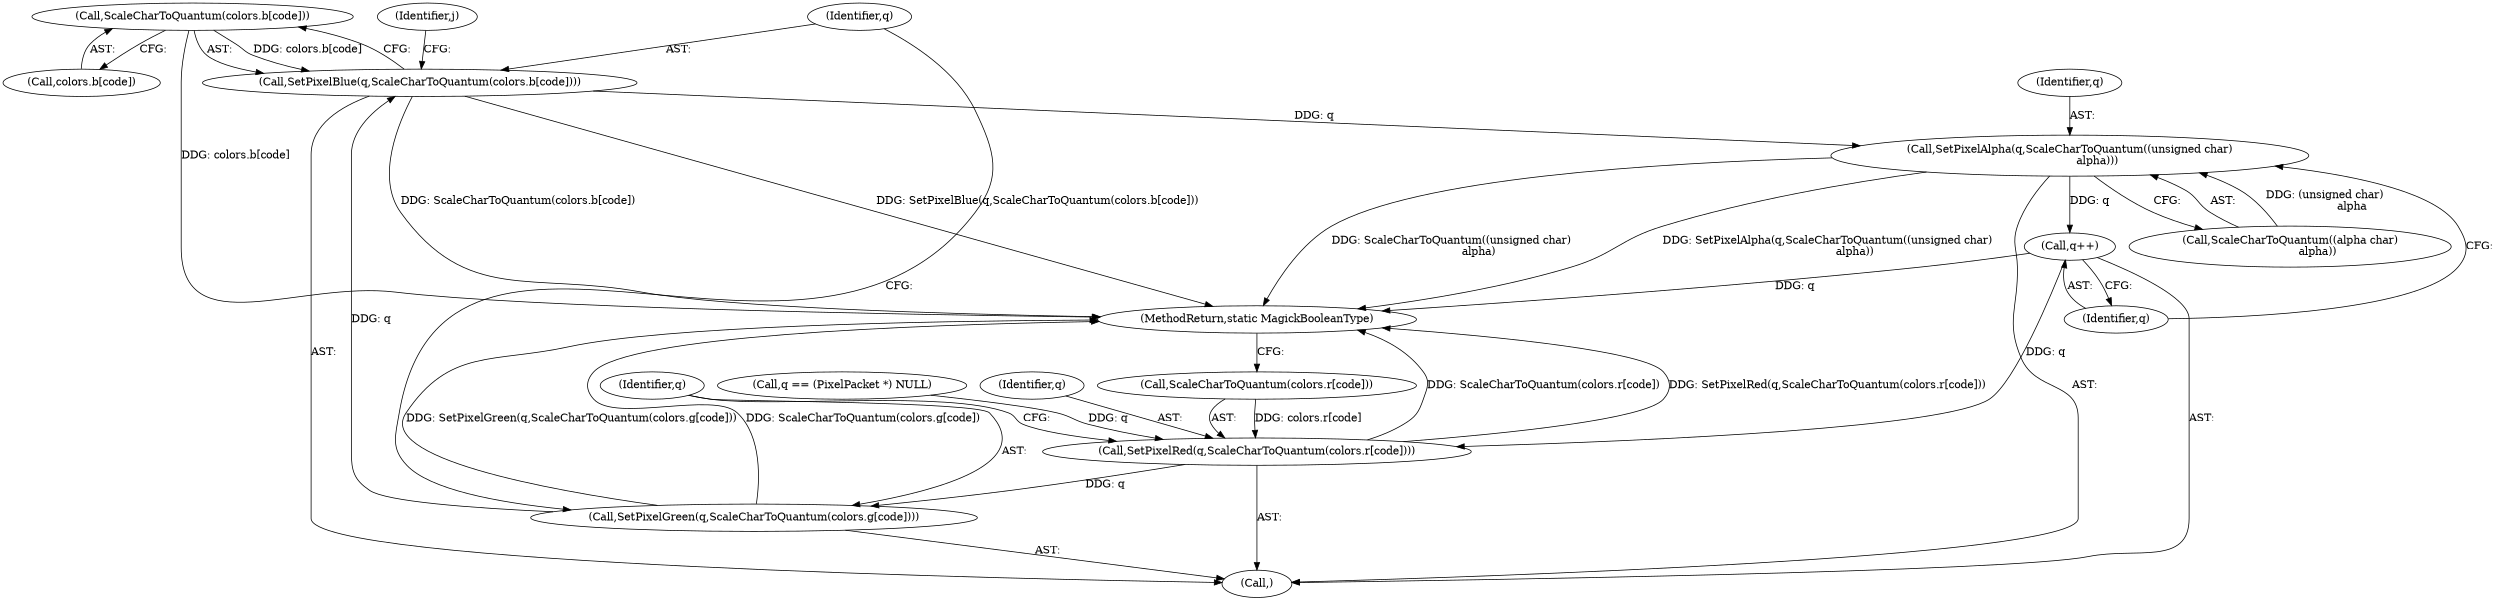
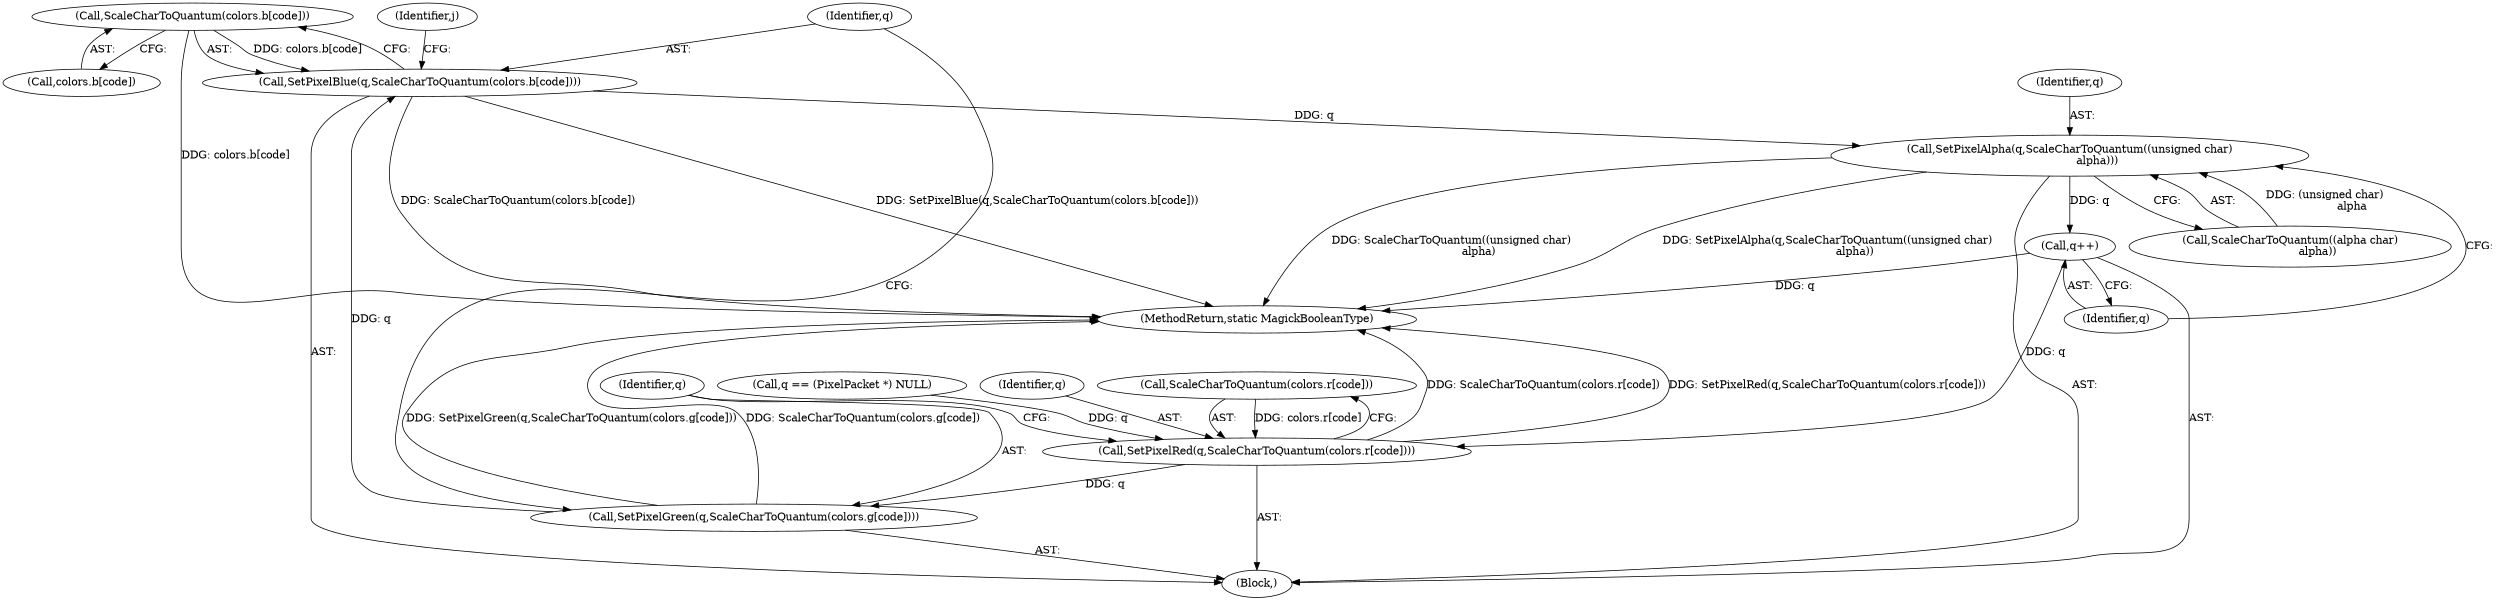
edge "(MethodReturn,static MagickBooleanType)" -> "(Call,ScaleCharToQuantum(colors.r[code]))": now "(Call,SetPixelRed(q,ScaleCharToQuantum(colors.r[code])))" -> "(Call,ScaleCharToQuantum(colors.r[code]))"
node "(Call,)": label "(Call,)" -> "(Block,)"
